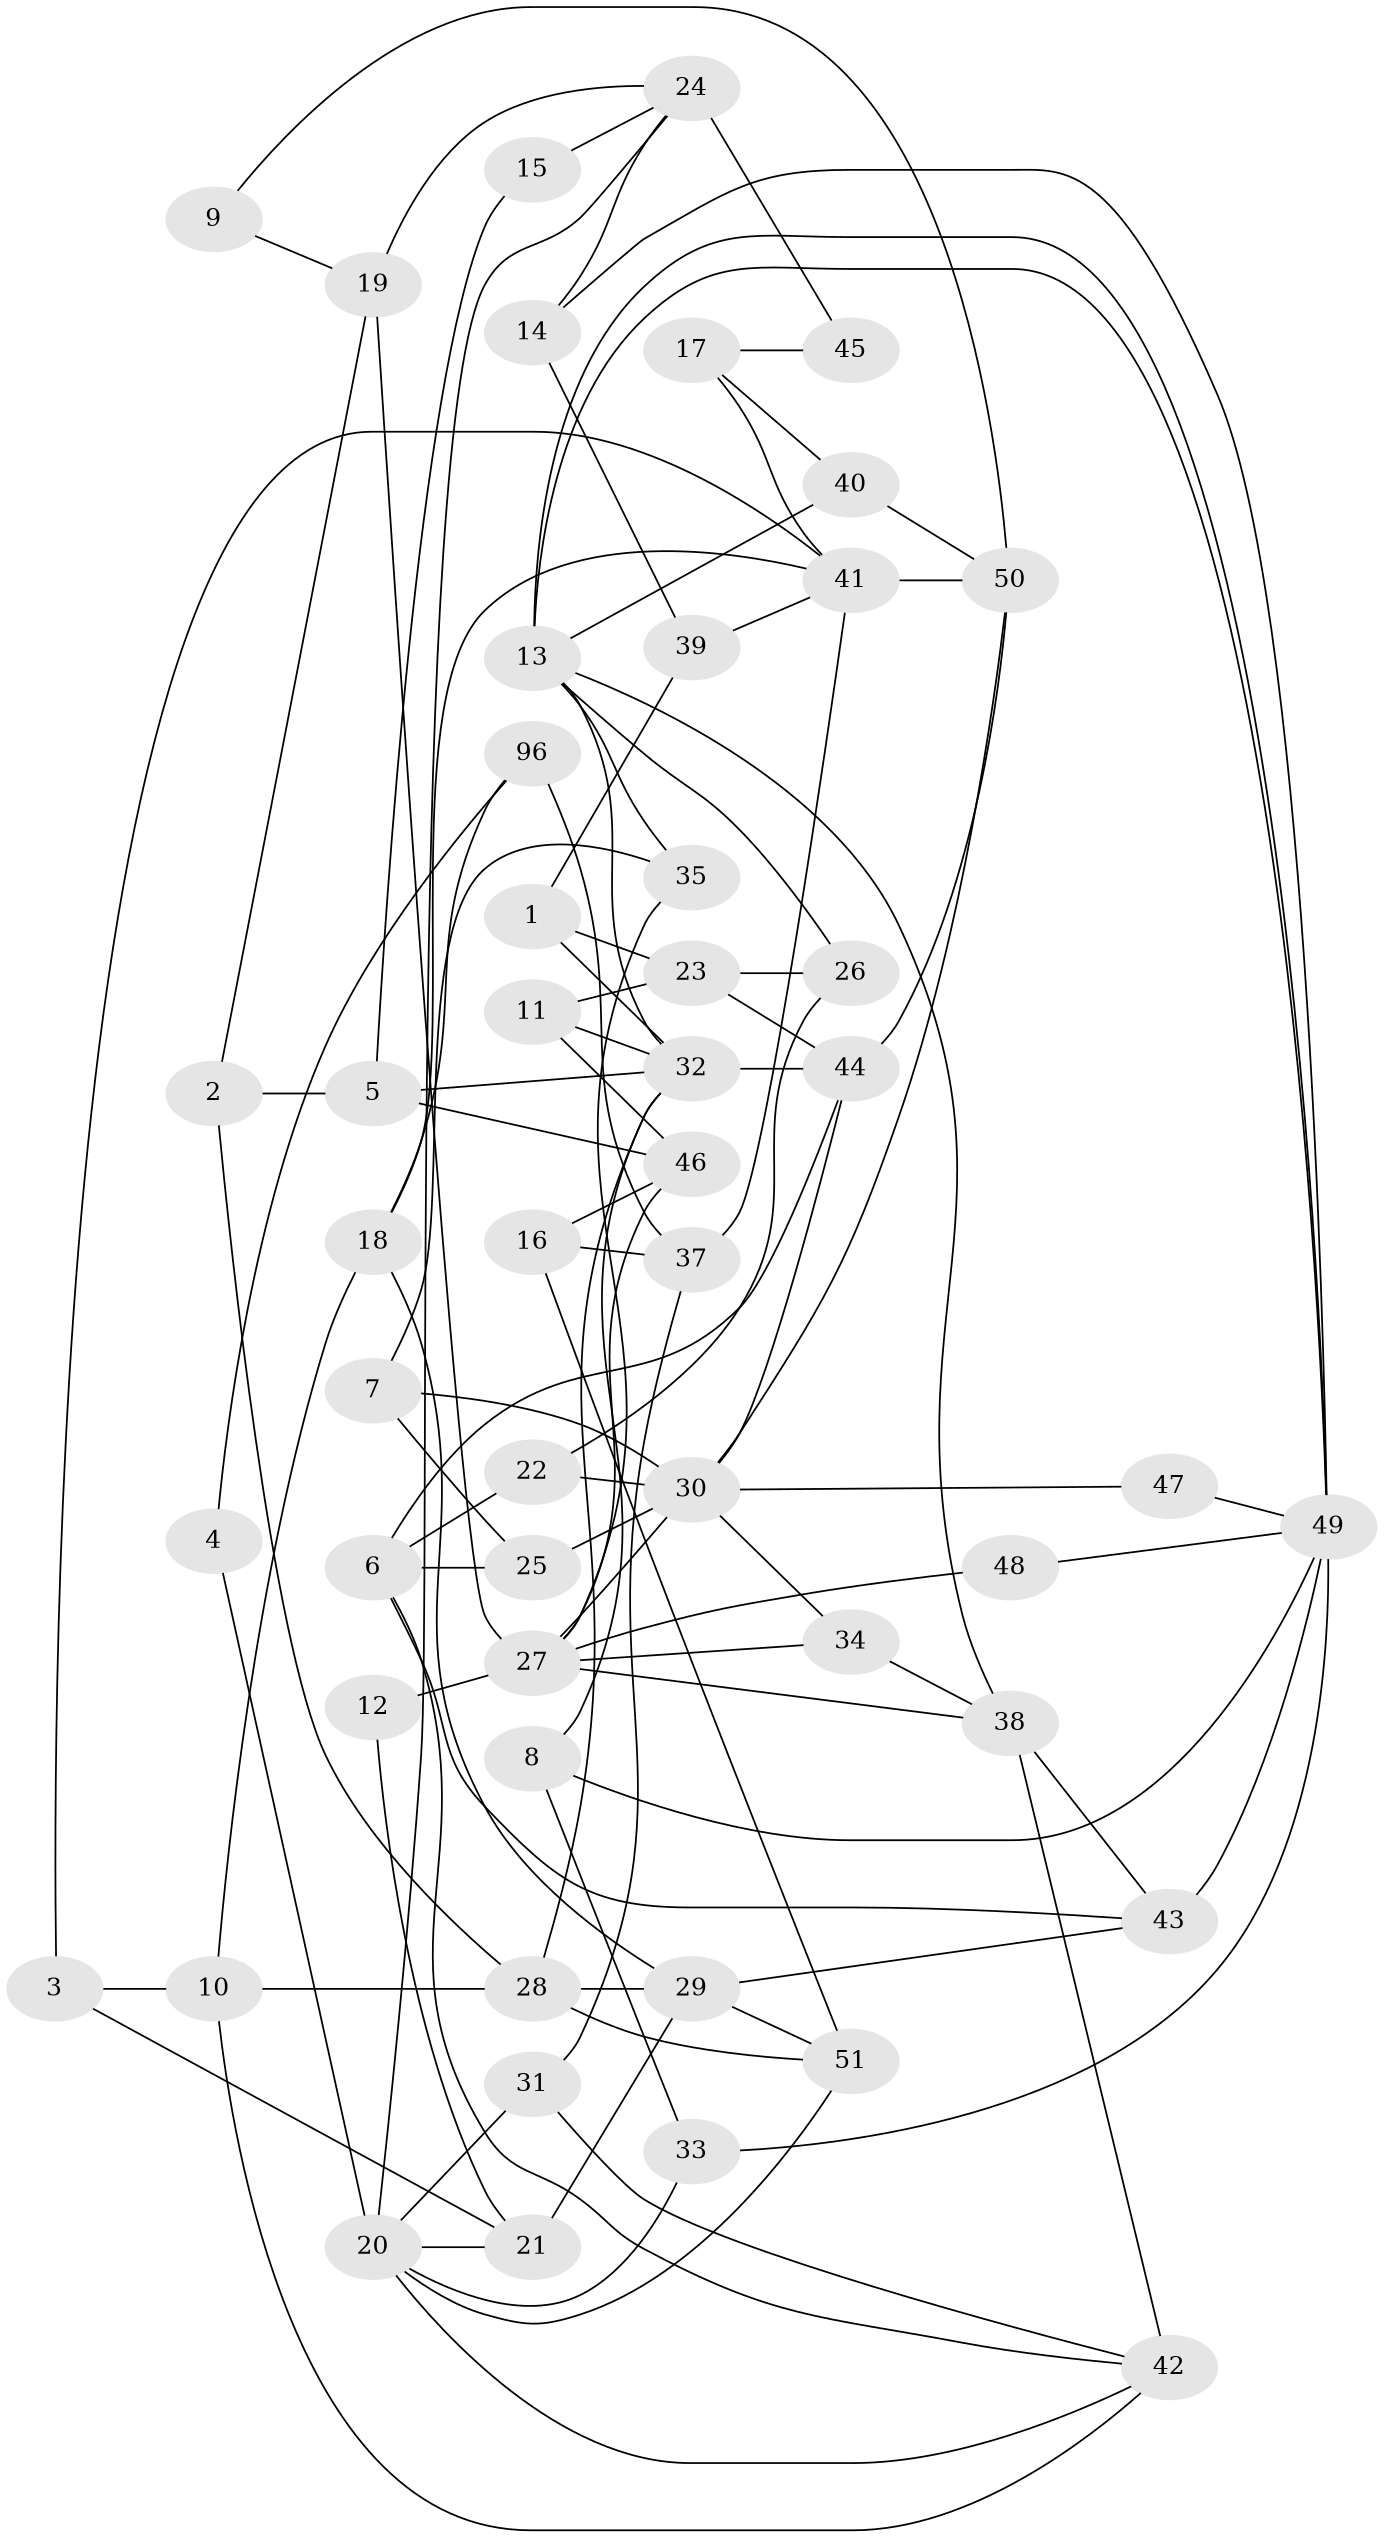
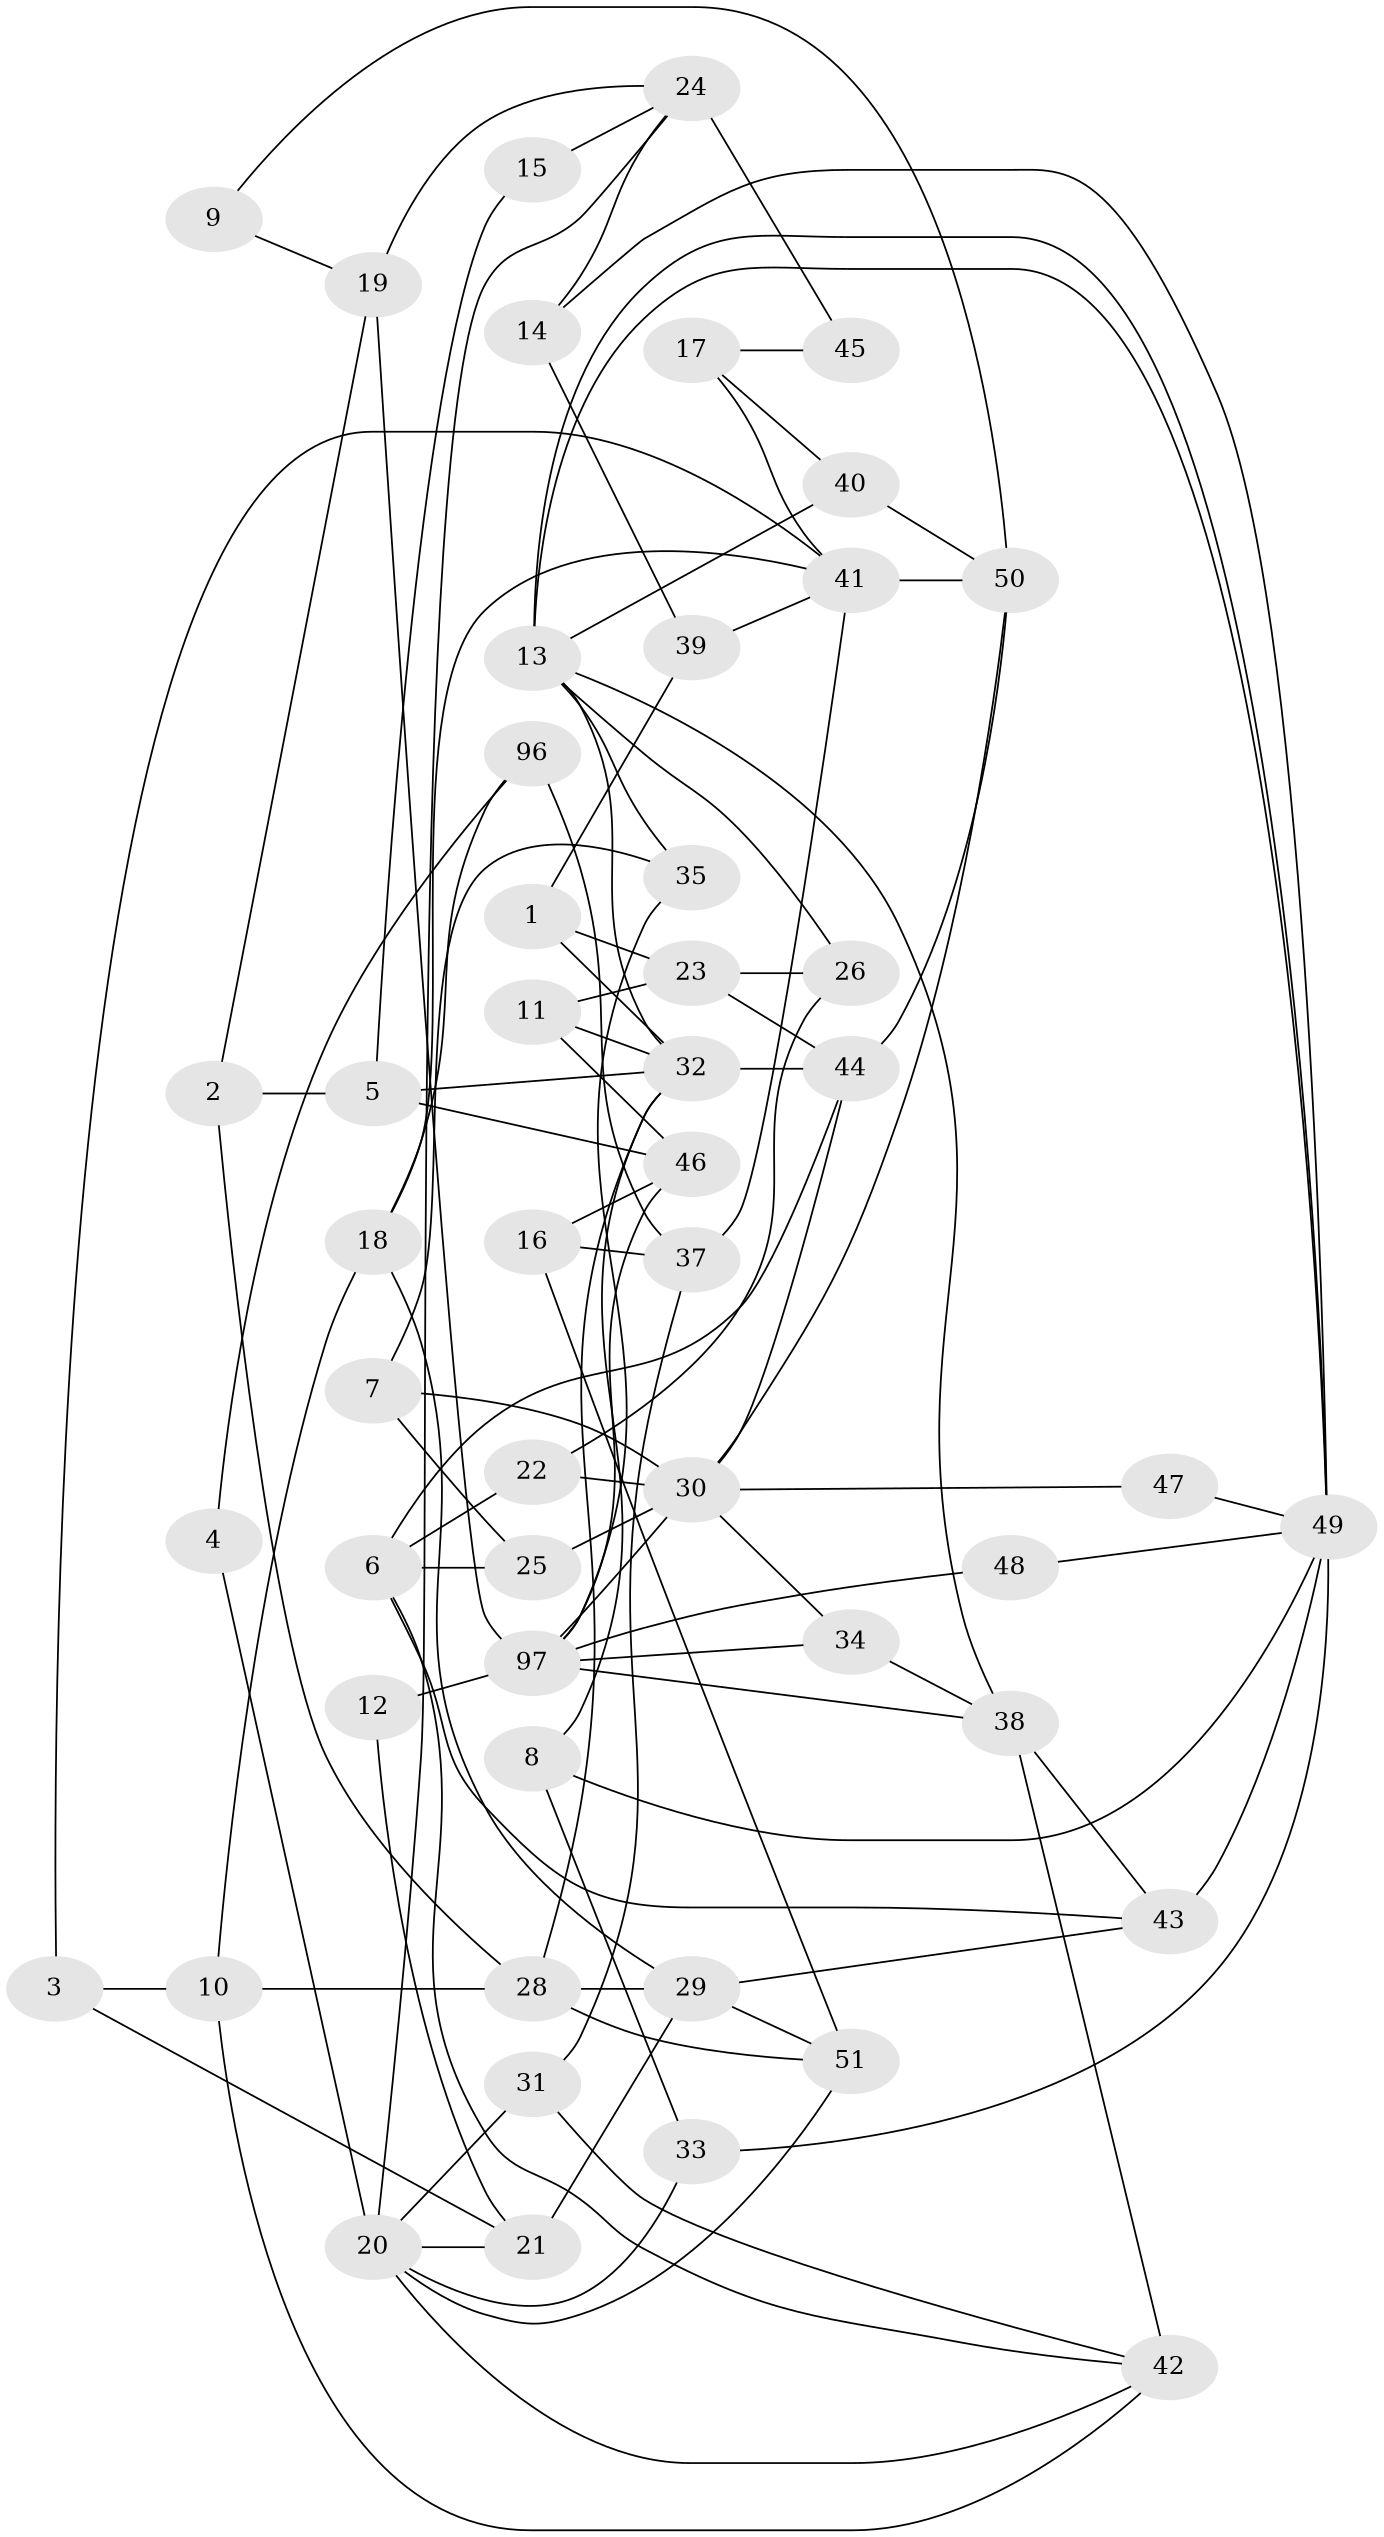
node "27": label "27" -> "97"
